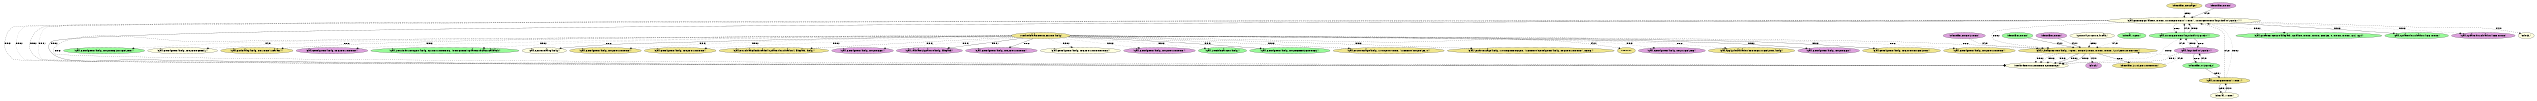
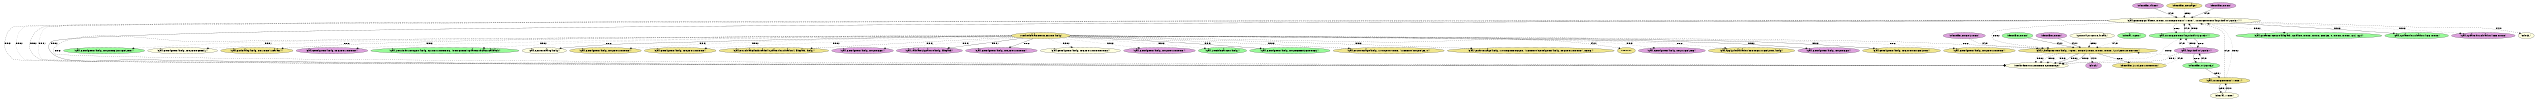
node "(Identifier,dl_ext)": added
edge "(MethodParameterIn,HWND hDlg)" -> "(Call,GetDlgItem(hDlg, IDC_LATEST_VERSION))": label "AST: " -> "DDG: "
